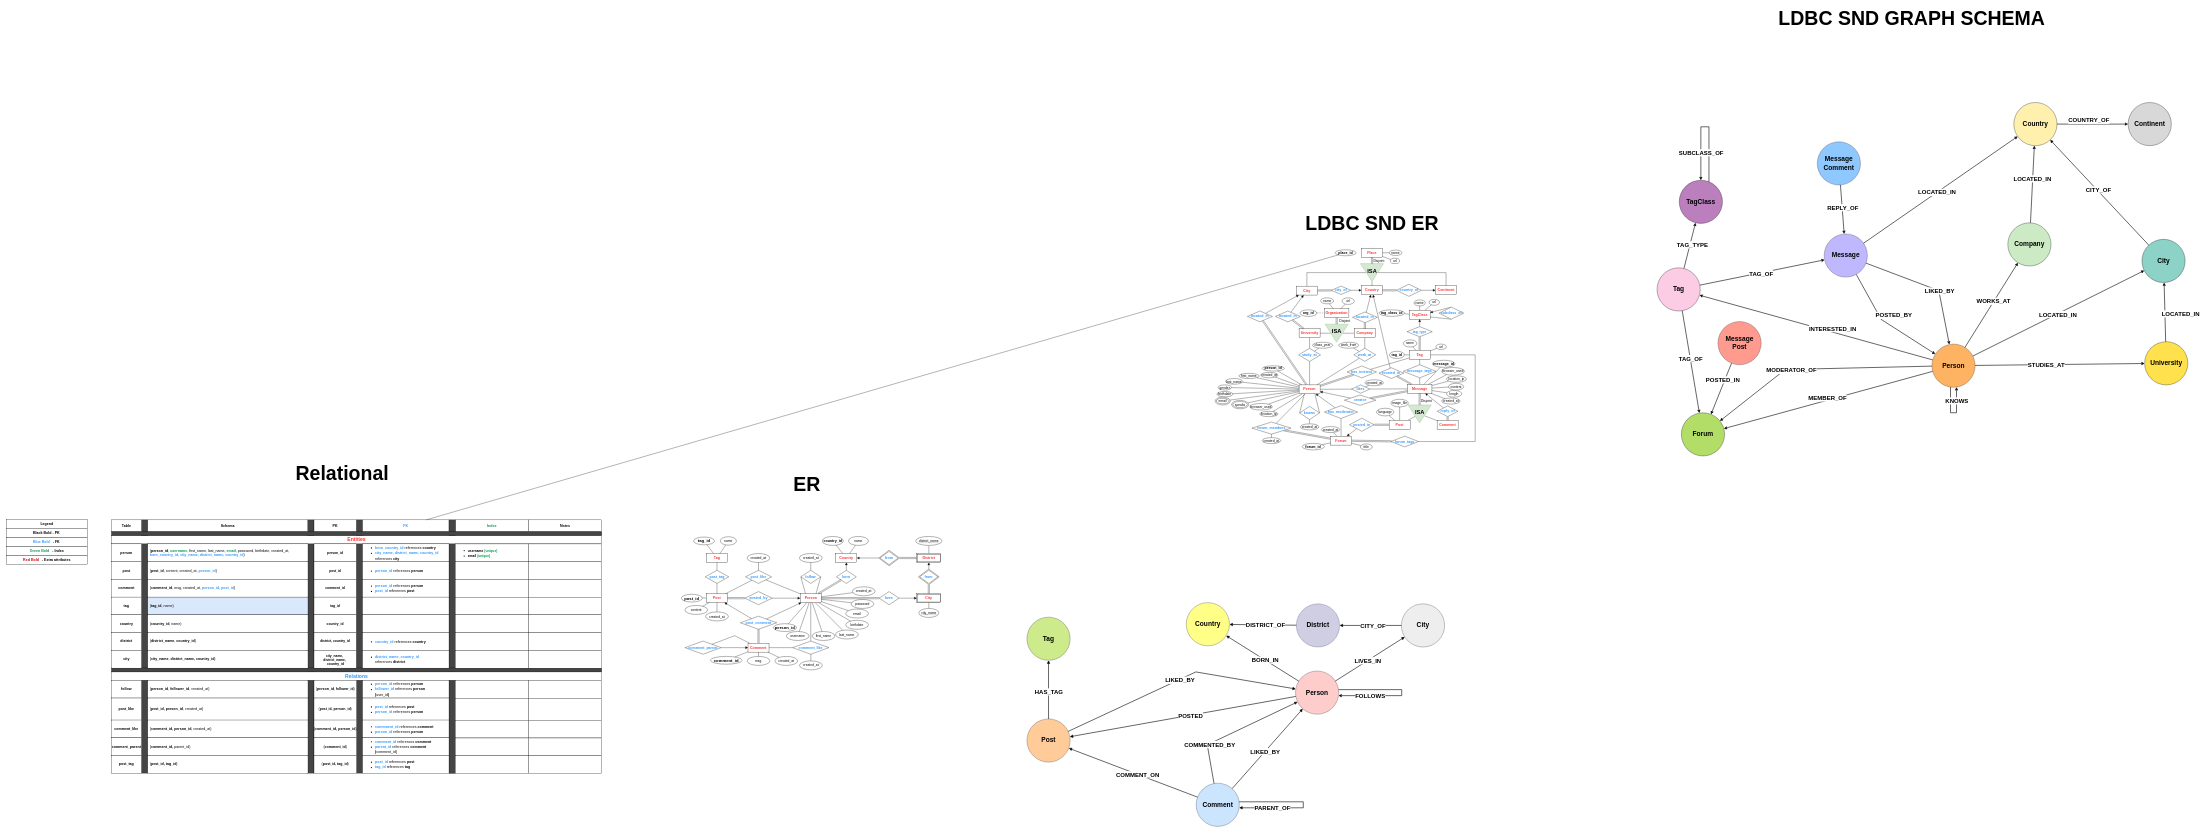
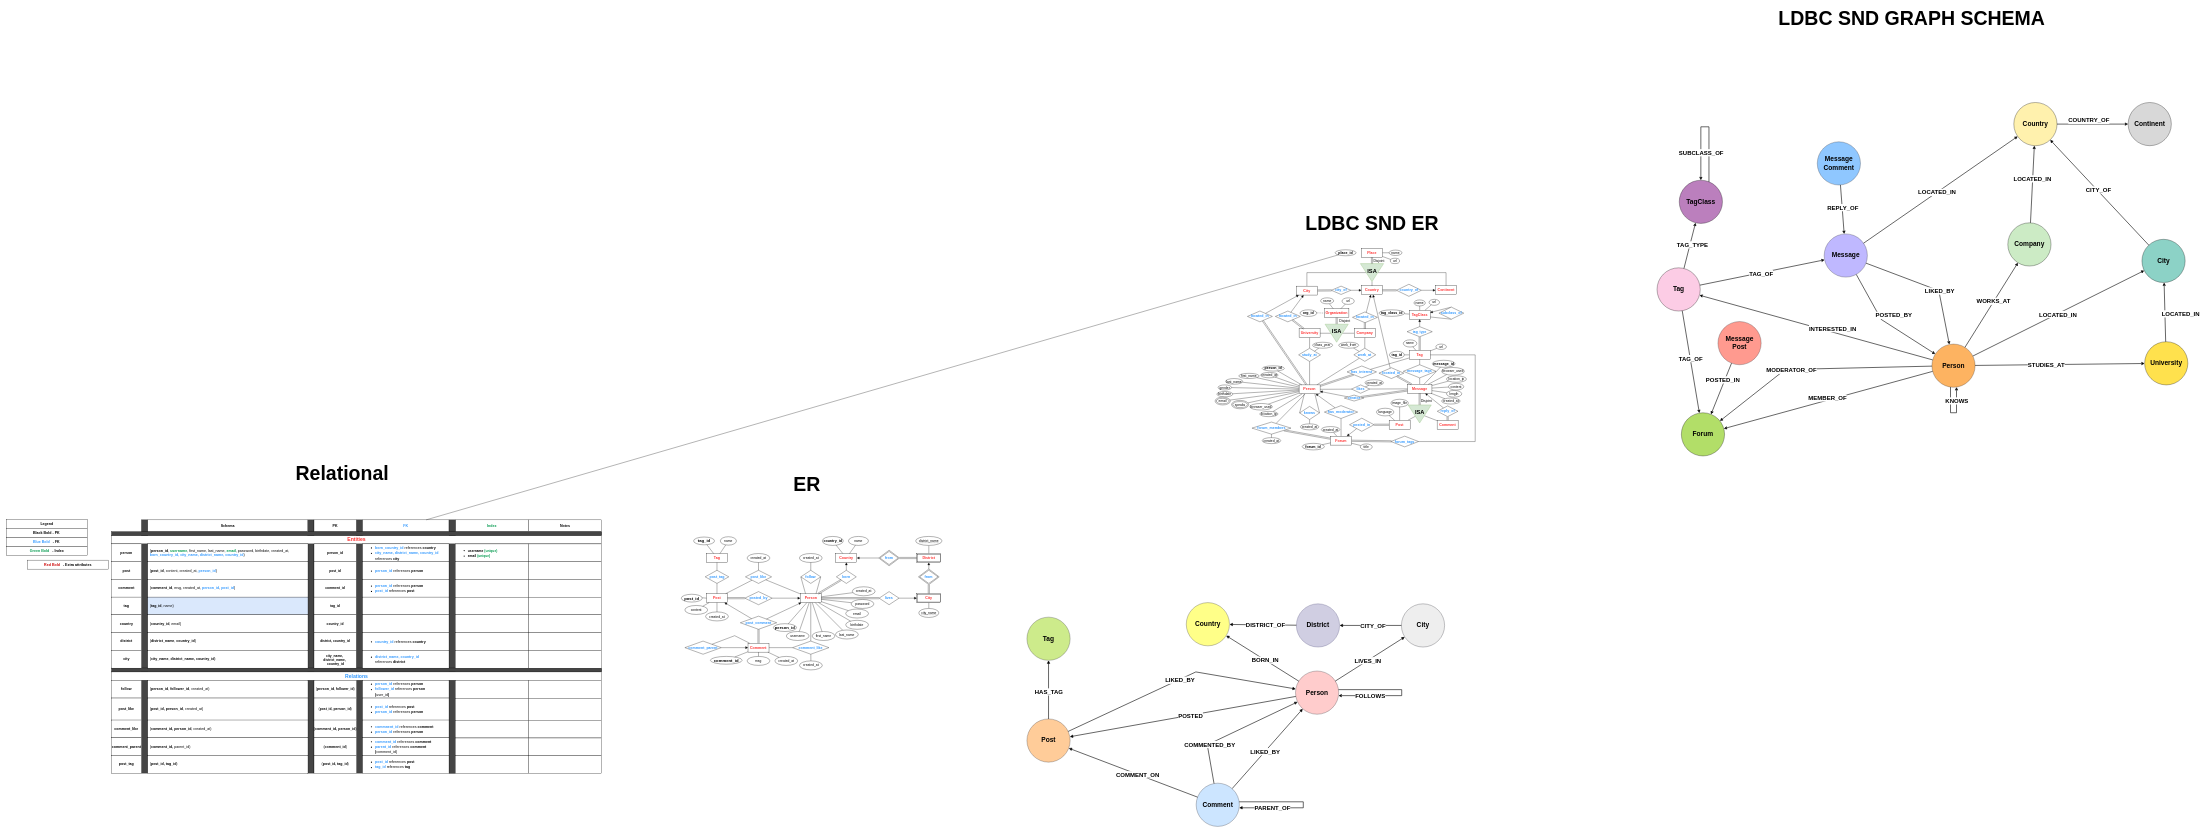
node "creator": size 32x10 -> 20x6
node "Table": removed
node "Red Bold - Extra attributes": moved (47, 560) -> (68, 564)
node "(country_id, name)": label "(country_id, name)" -> "(country_id, email)"
